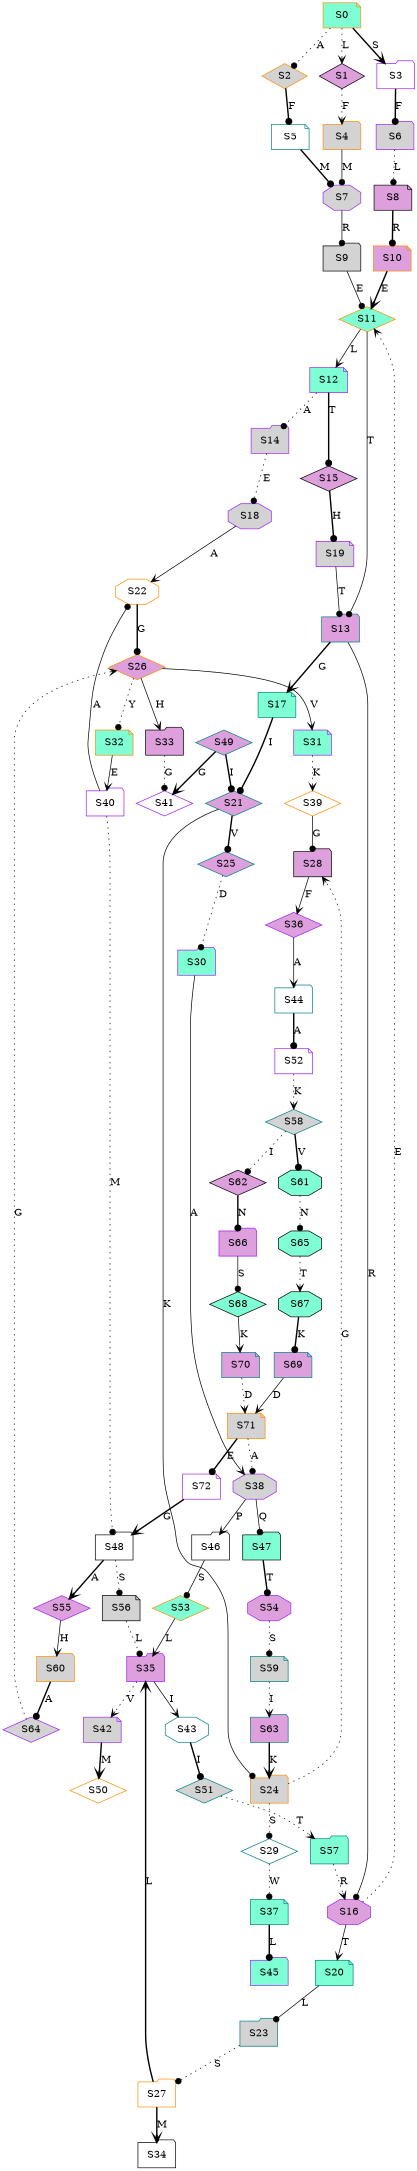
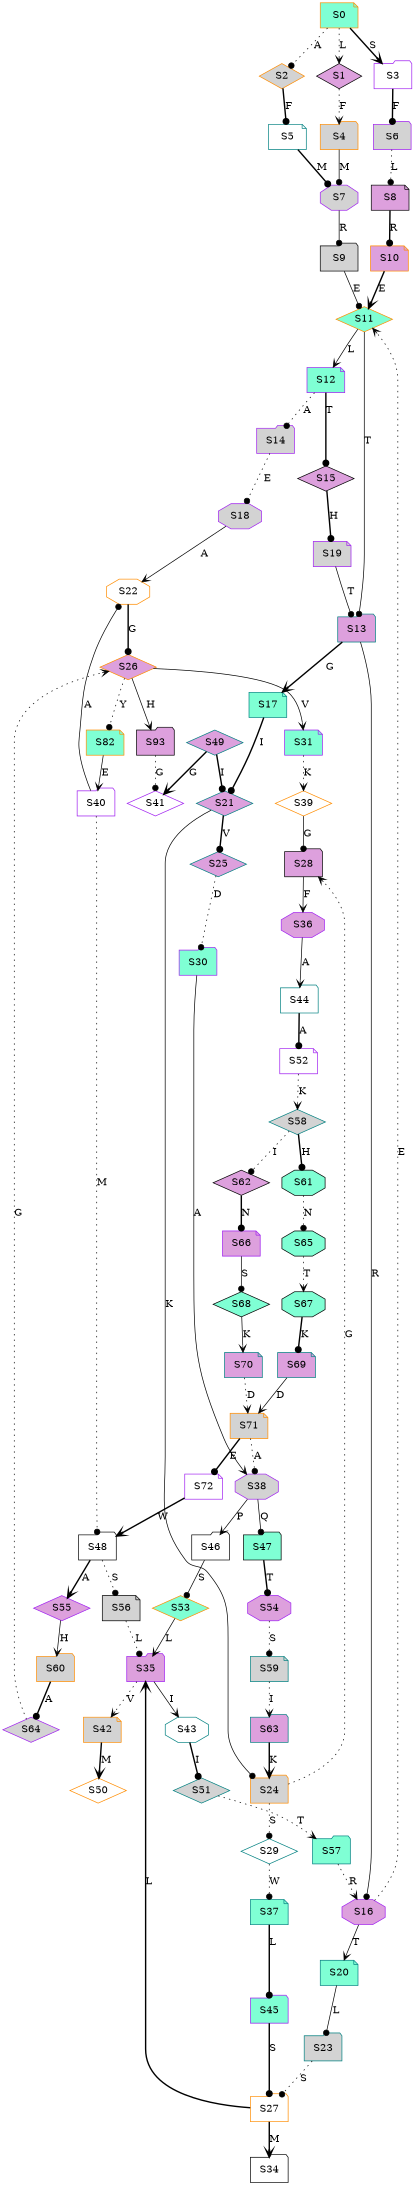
node "S32": label "S32" -> "S82"
node "S33": label "S33" -> "S93"
node "S36": shape diamond -> octagon
edge "S58" -> "S61": label "V" -> "H"
node "S66": shape folder -> note
edge "S72" -> "S48": label "G" -> "W"
node "S42": color purple -> darkorange
edge "S45" -> "S27": added, label "S"
